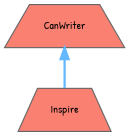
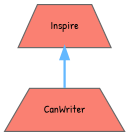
edge "Inspire" -> "CanWriter": reversed
